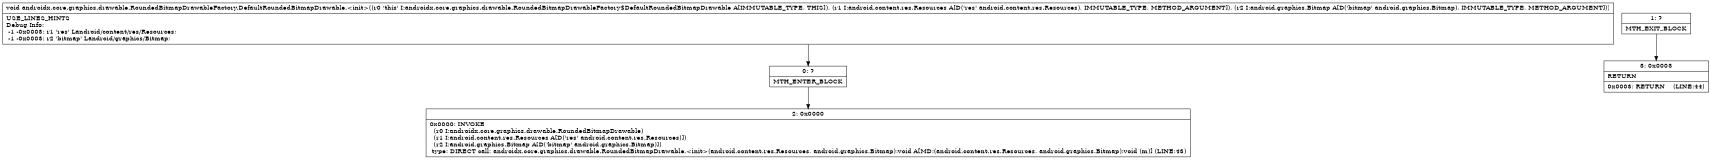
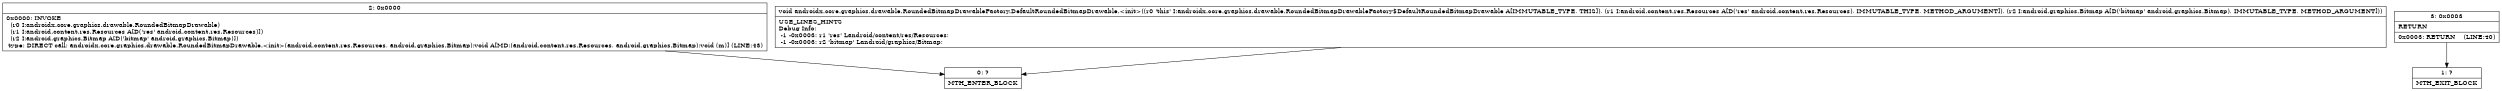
edge "1: ?" -> "3: 0x0003": reversed
node "3: 0x0003": text "0x0003: RETURN    (LINE:44)" -> "0x0003: RETURN    (LINE:40)"
edge "0: ?" -> "2: 0x0000": reversed
